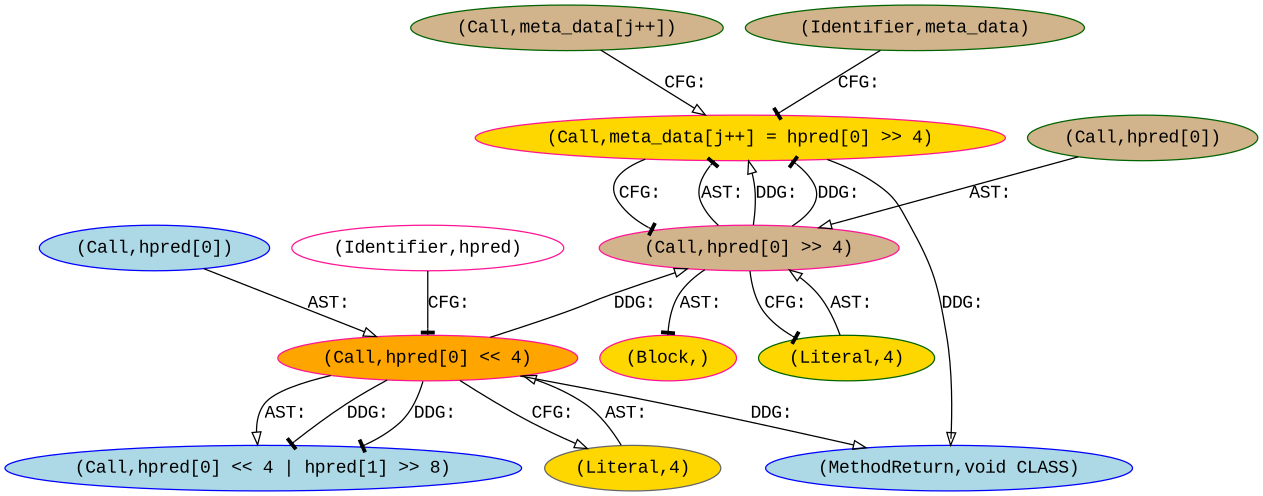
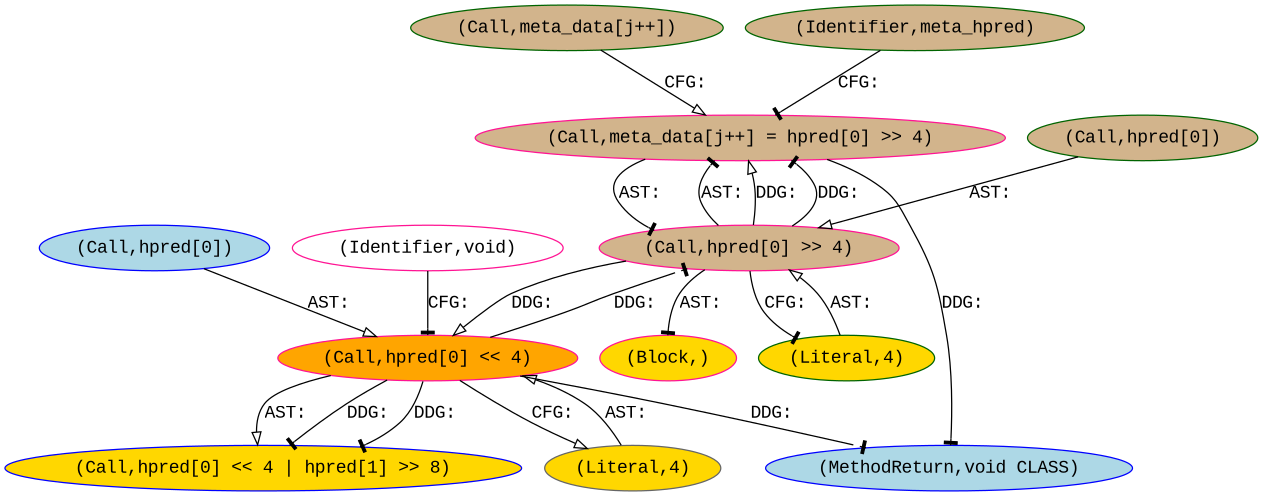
node "(Identifier,meta_data)": label "(Identifier,meta_data)" -> "(Identifier,meta_hpred)"
node "(Call,meta_data[j++] = hpred[0] >> 4)": fillcolor gold -> tan
edge "(Call,meta_data[j++] = hpred[0] >> 4)" -> "(Call,hpred[0] >> 4)": label "CFG: " -> "AST: "
node "(Identifier,hpred)": label "(Identifier,hpred)" -> "(Identifier,void)"
edge "(Call,meta_data[j++] = hpred[0] >> 4)" -> "(MethodReturn,void CLASS)": arrowhead onormal -> tee
edge "(Call,hpred[0] >> 4)" -> "(Call,hpred[0] << 4)": added, label "DDG:"
edge "(Call,hpred[0] << 4)" -> "(Call,hpred[0] >> 4)": arrowhead onormal -> tee
edge "(Call,hpred[0] << 4)" -> "(MethodReturn,void CLASS)": arrowhead onormal -> tee
node "(Call,hpred[0] << 4 | hpred[1] >> 8)": fillcolor lightblue -> gold
